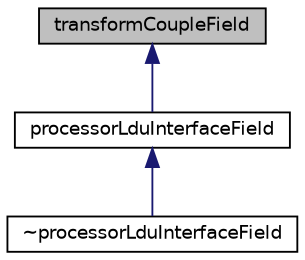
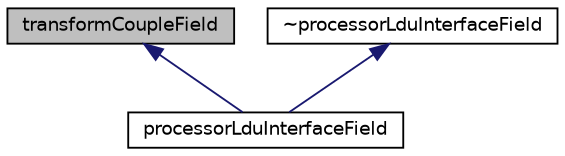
edge "~processorLduInterfaceField" -> "processorLduInterfaceField": reversed
